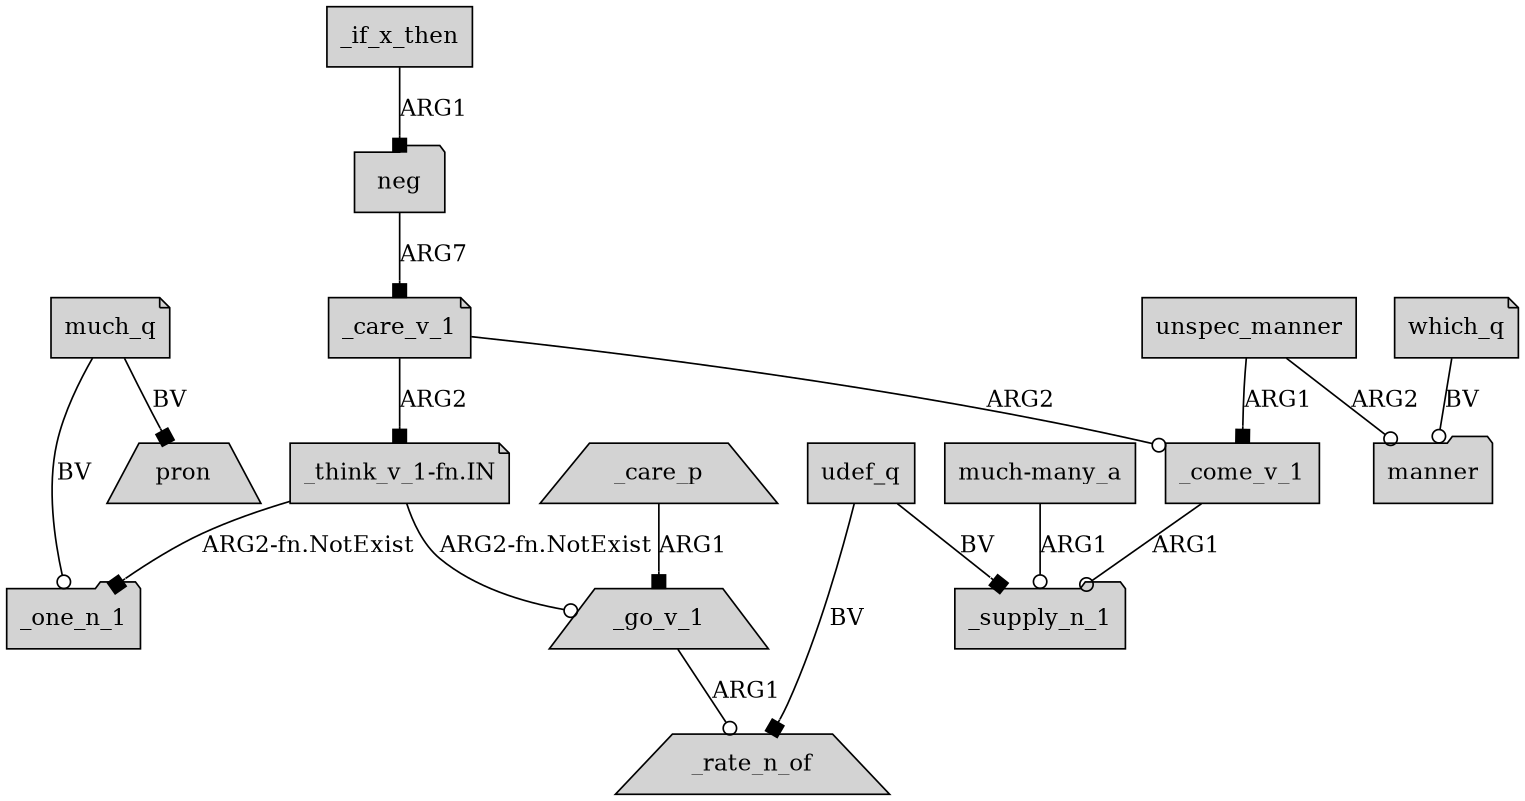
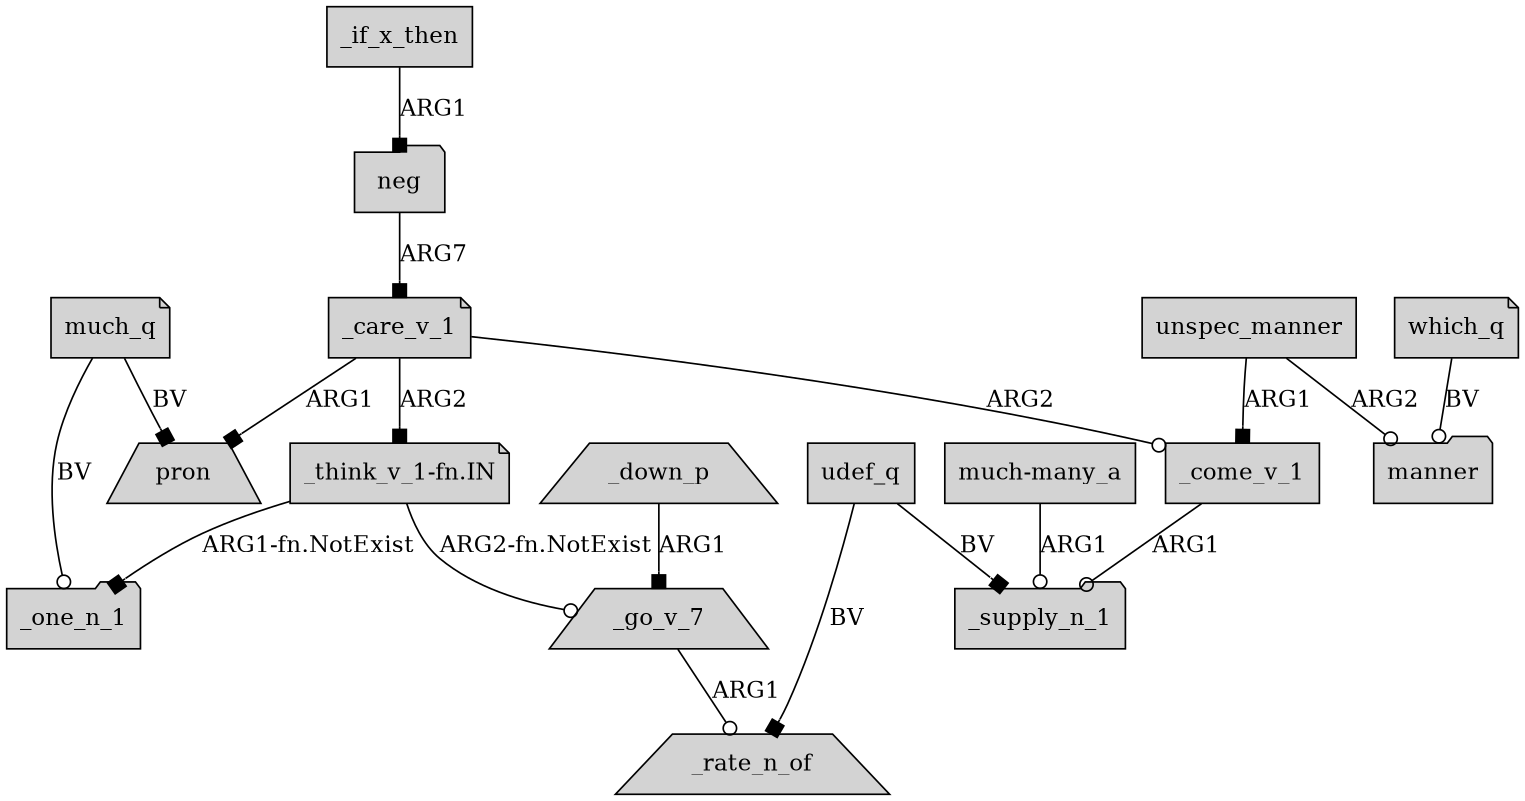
edge "_care_v_1" -> "pron": added, label "ARG1"
node "_care_p": label "_care_p" -> "_down_p"
edge "_think_v_1-fn.IN" -> "_one_n_1": label "ARG2-fn.NotExist" -> "ARG1-fn.NotExist"
node "_go_v_1": label "_go_v_1" -> "_go_v_7"
